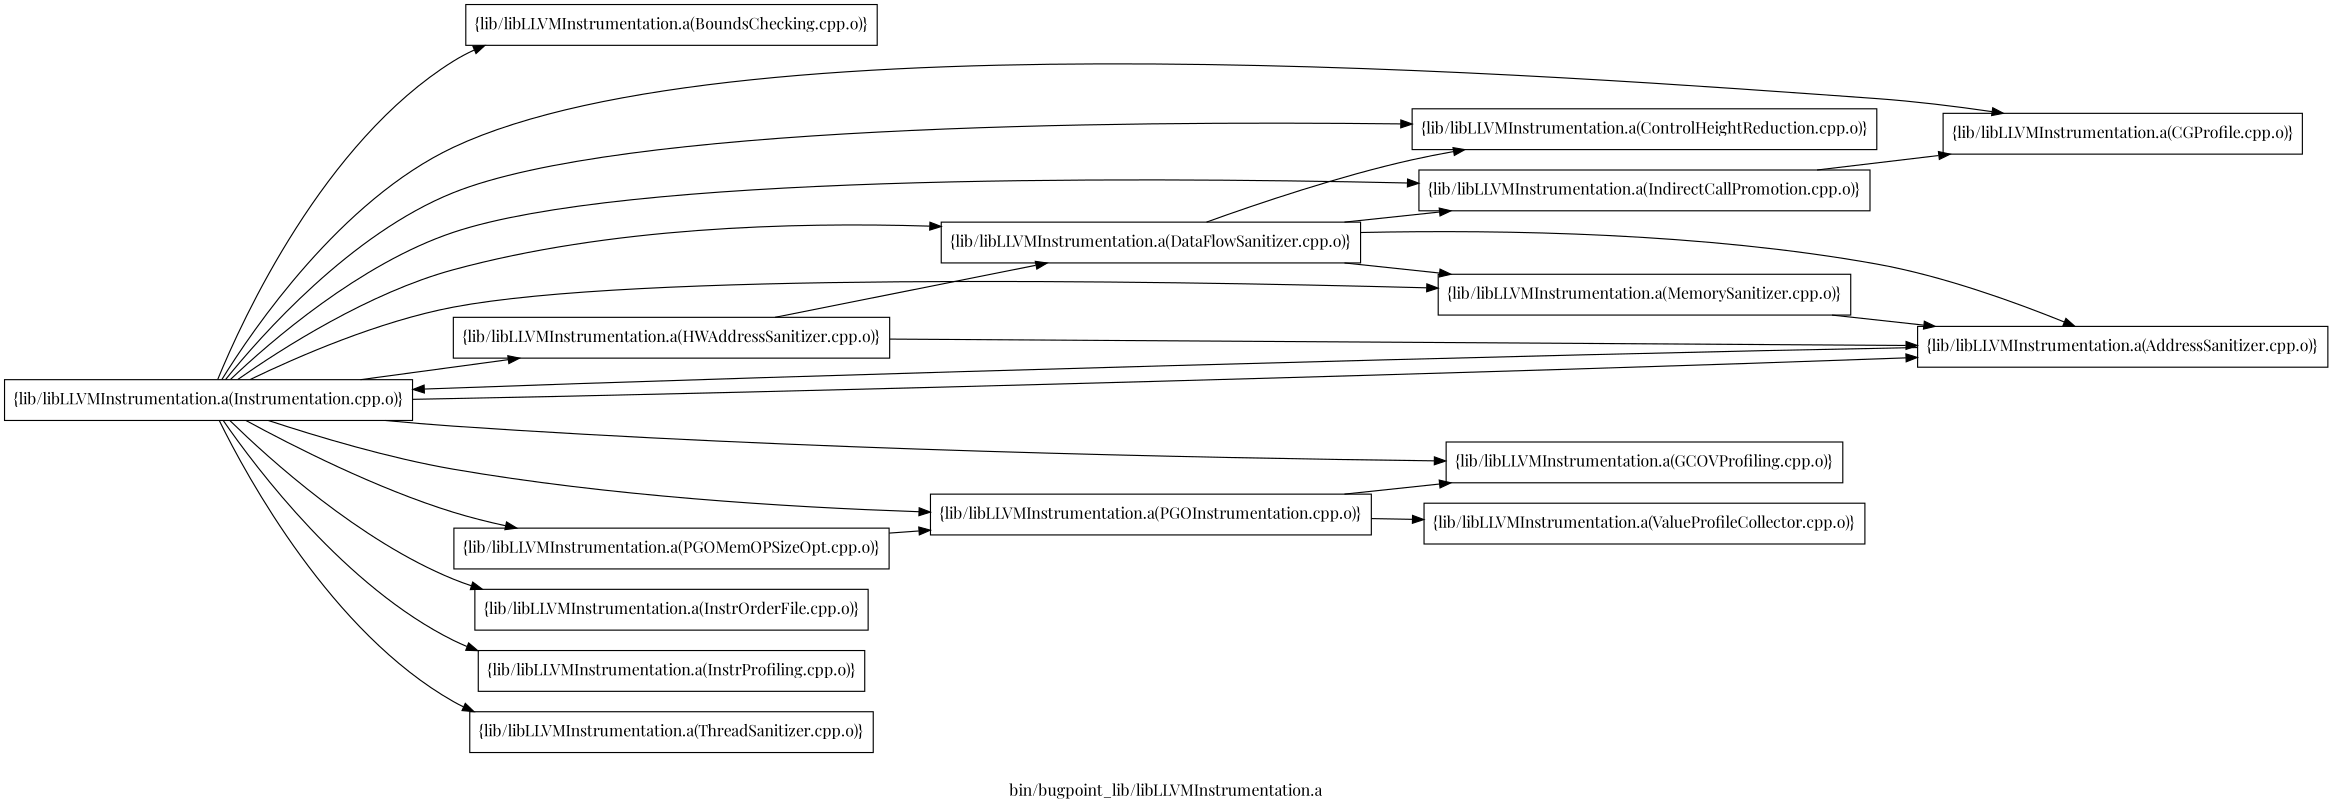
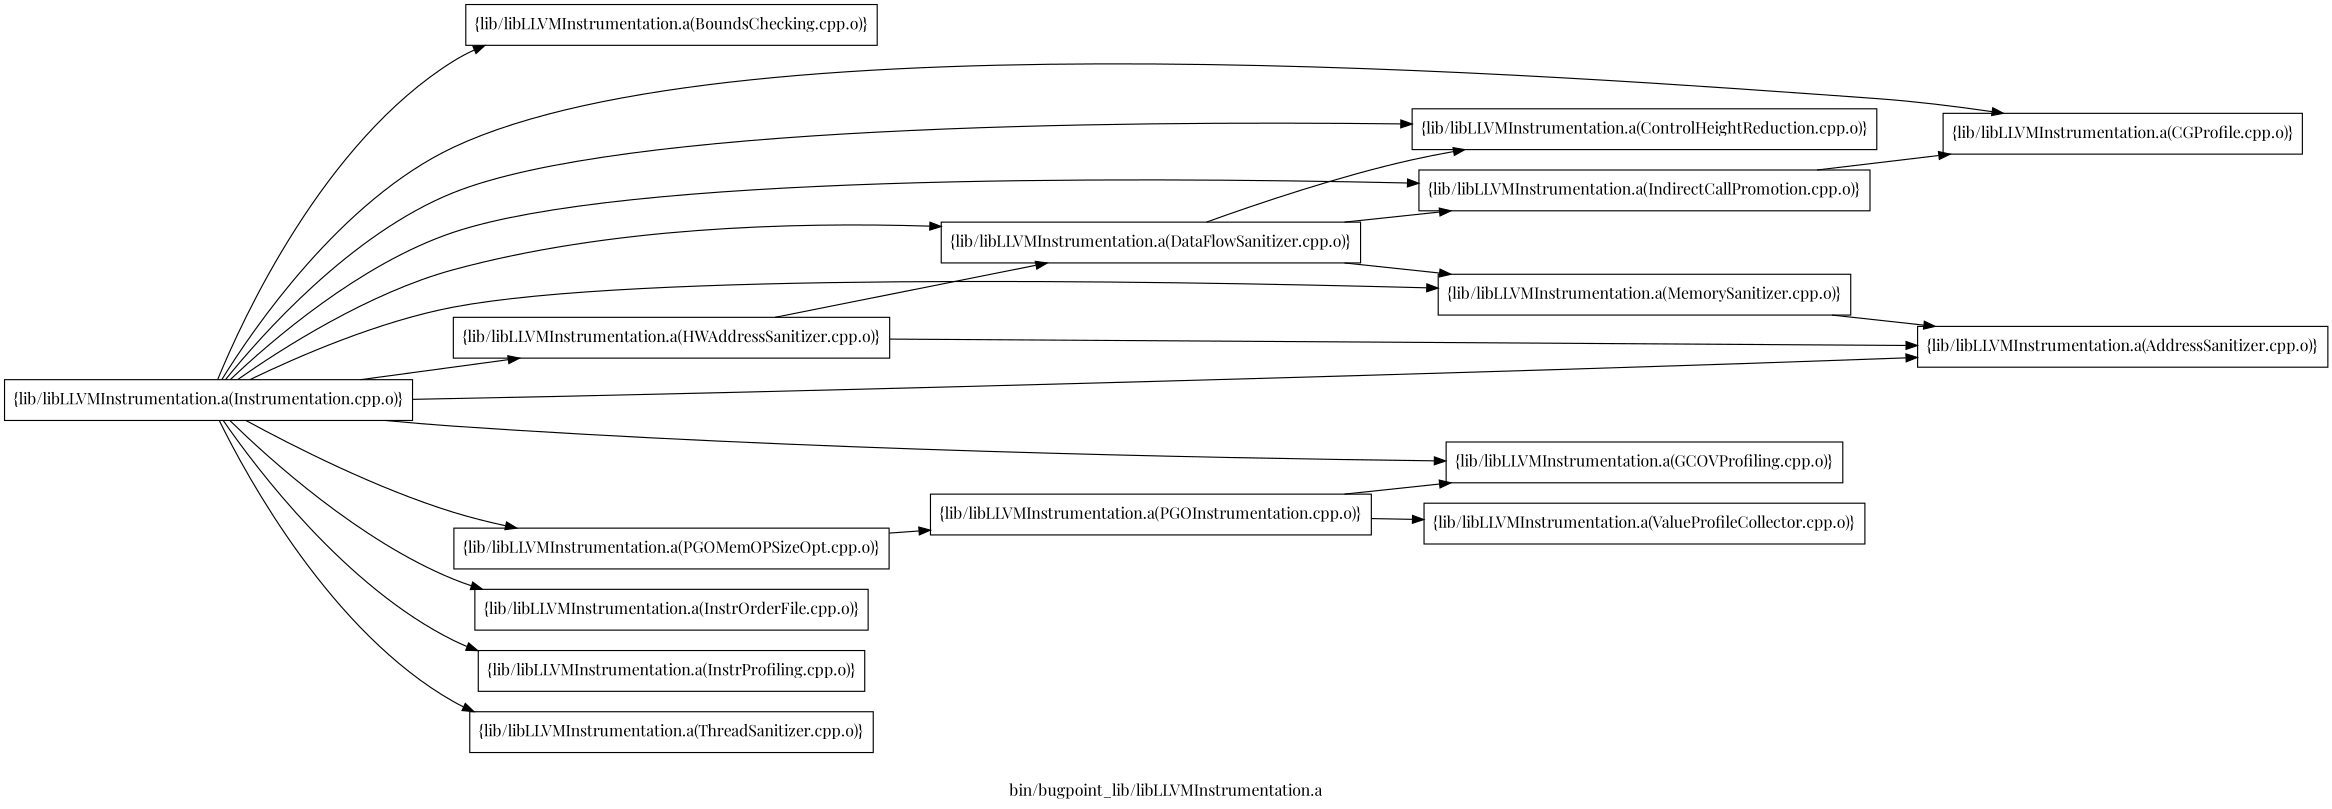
edge "{lib/libLLVMInstrumentation.a(DataFlowSanitizer.cpp.o)}" -> "{lib/libLLVMInstrumentation.a(AddressSanitizer.cpp.o)}": removed
edge "{lib/libLLVMInstrumentation.a(AddressSanitizer.cpp.o)}" -> "{lib/libLLVMInstrumentation.a(Instrumentation.cpp.o)}": removed
edge "{lib/libLLVMInstrumentation.a(Instrumentation.cpp.o)}" -> "{lib/libLLVMInstrumentation.a(PGOInstrumentation.cpp.o)}": removed
